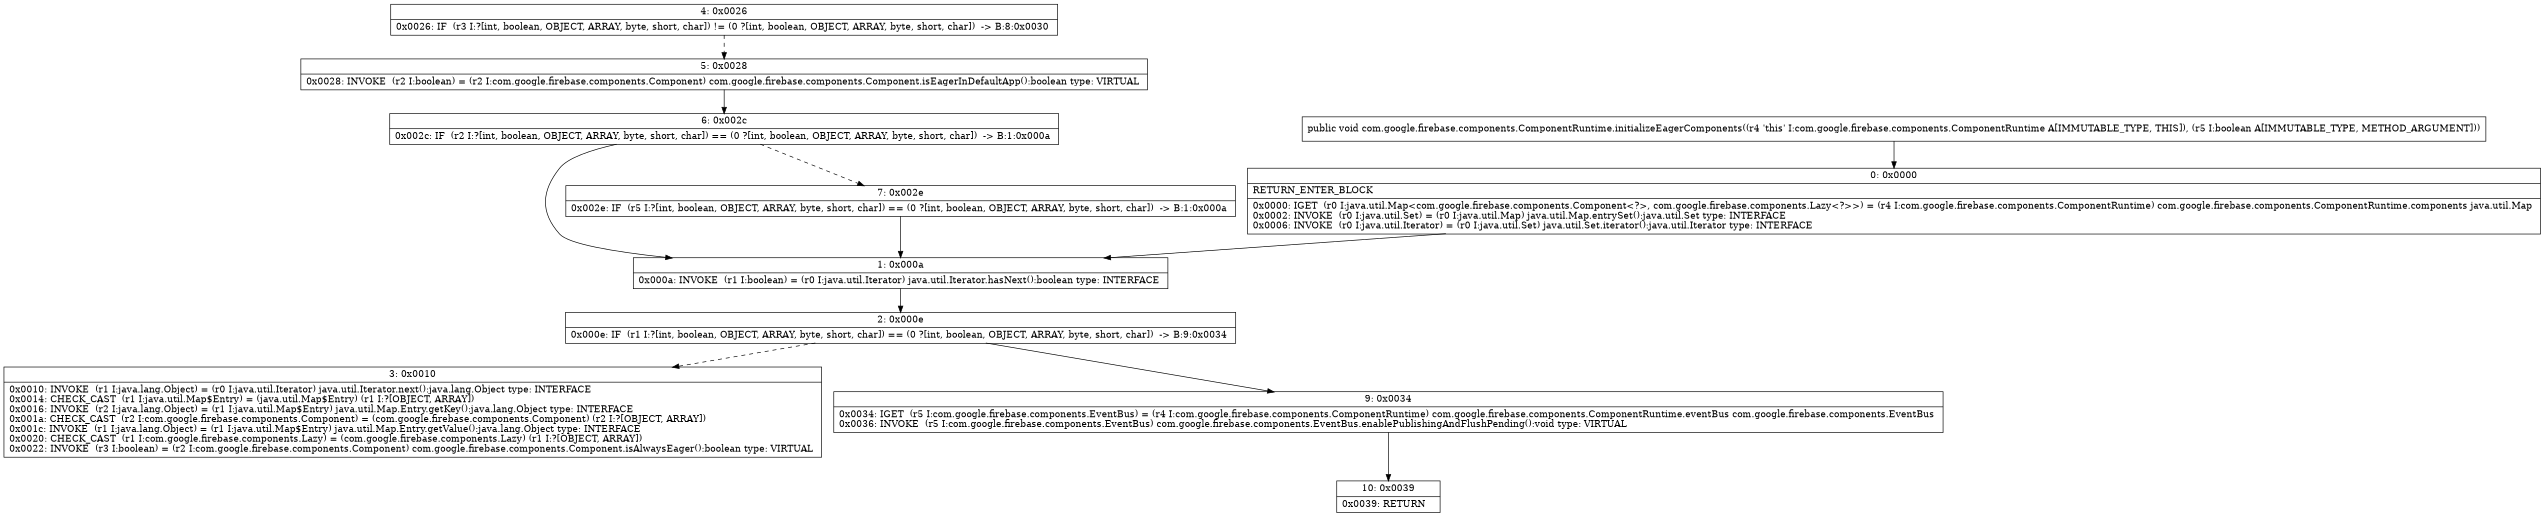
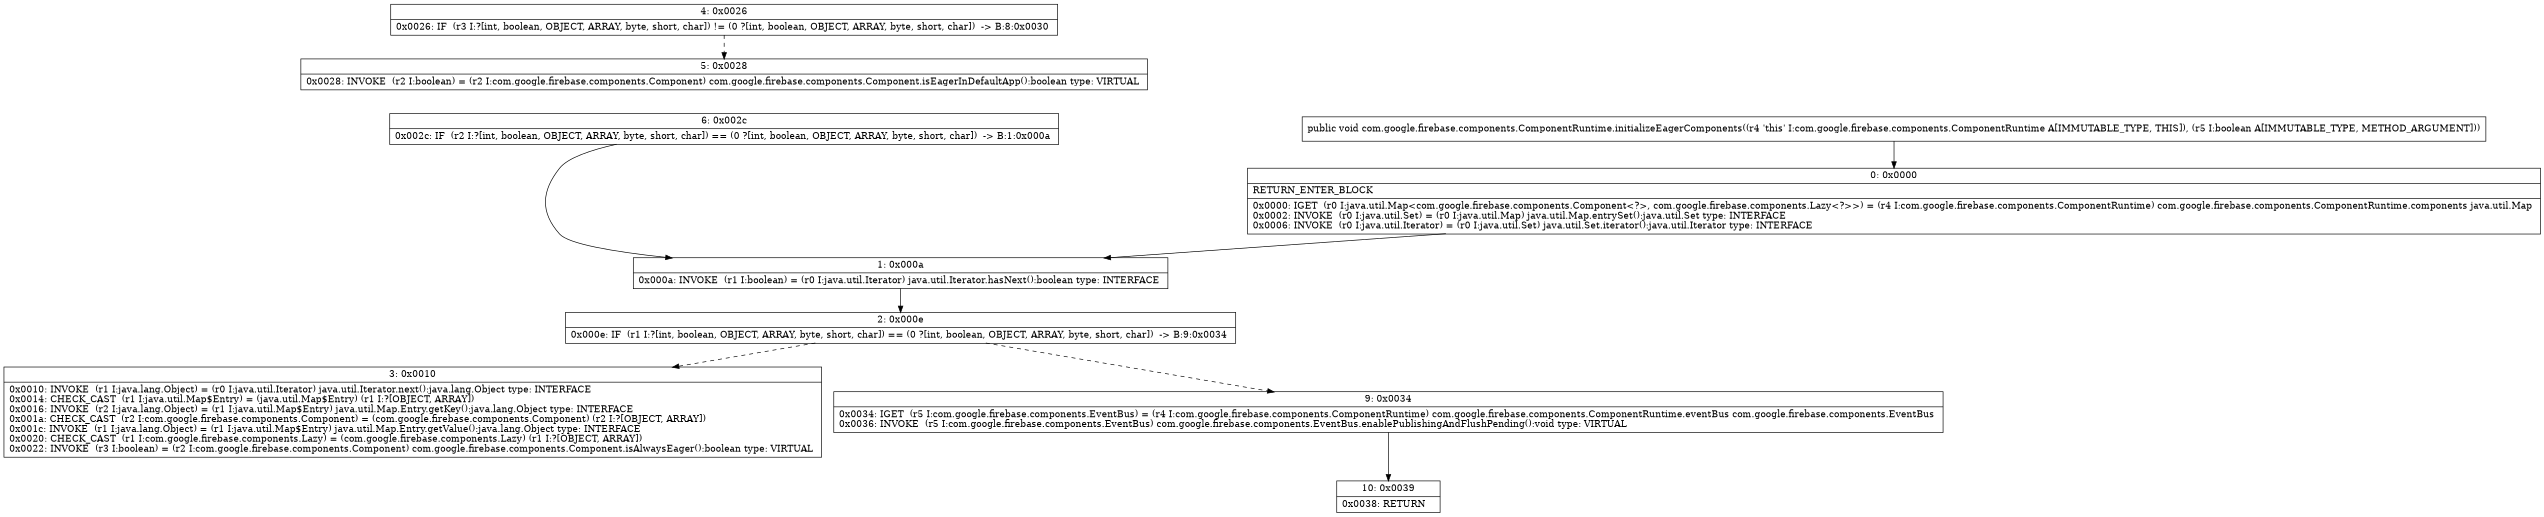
edge "5: 0x0028" -> "6: 0x002c": removed
node "7: 0x002e": removed
edge "2: 0x000e" -> "9: 0x0034": style solid -> dashed
node "10: 0x0039": text "0x0039: RETURN" -> "0x0038: RETURN"
